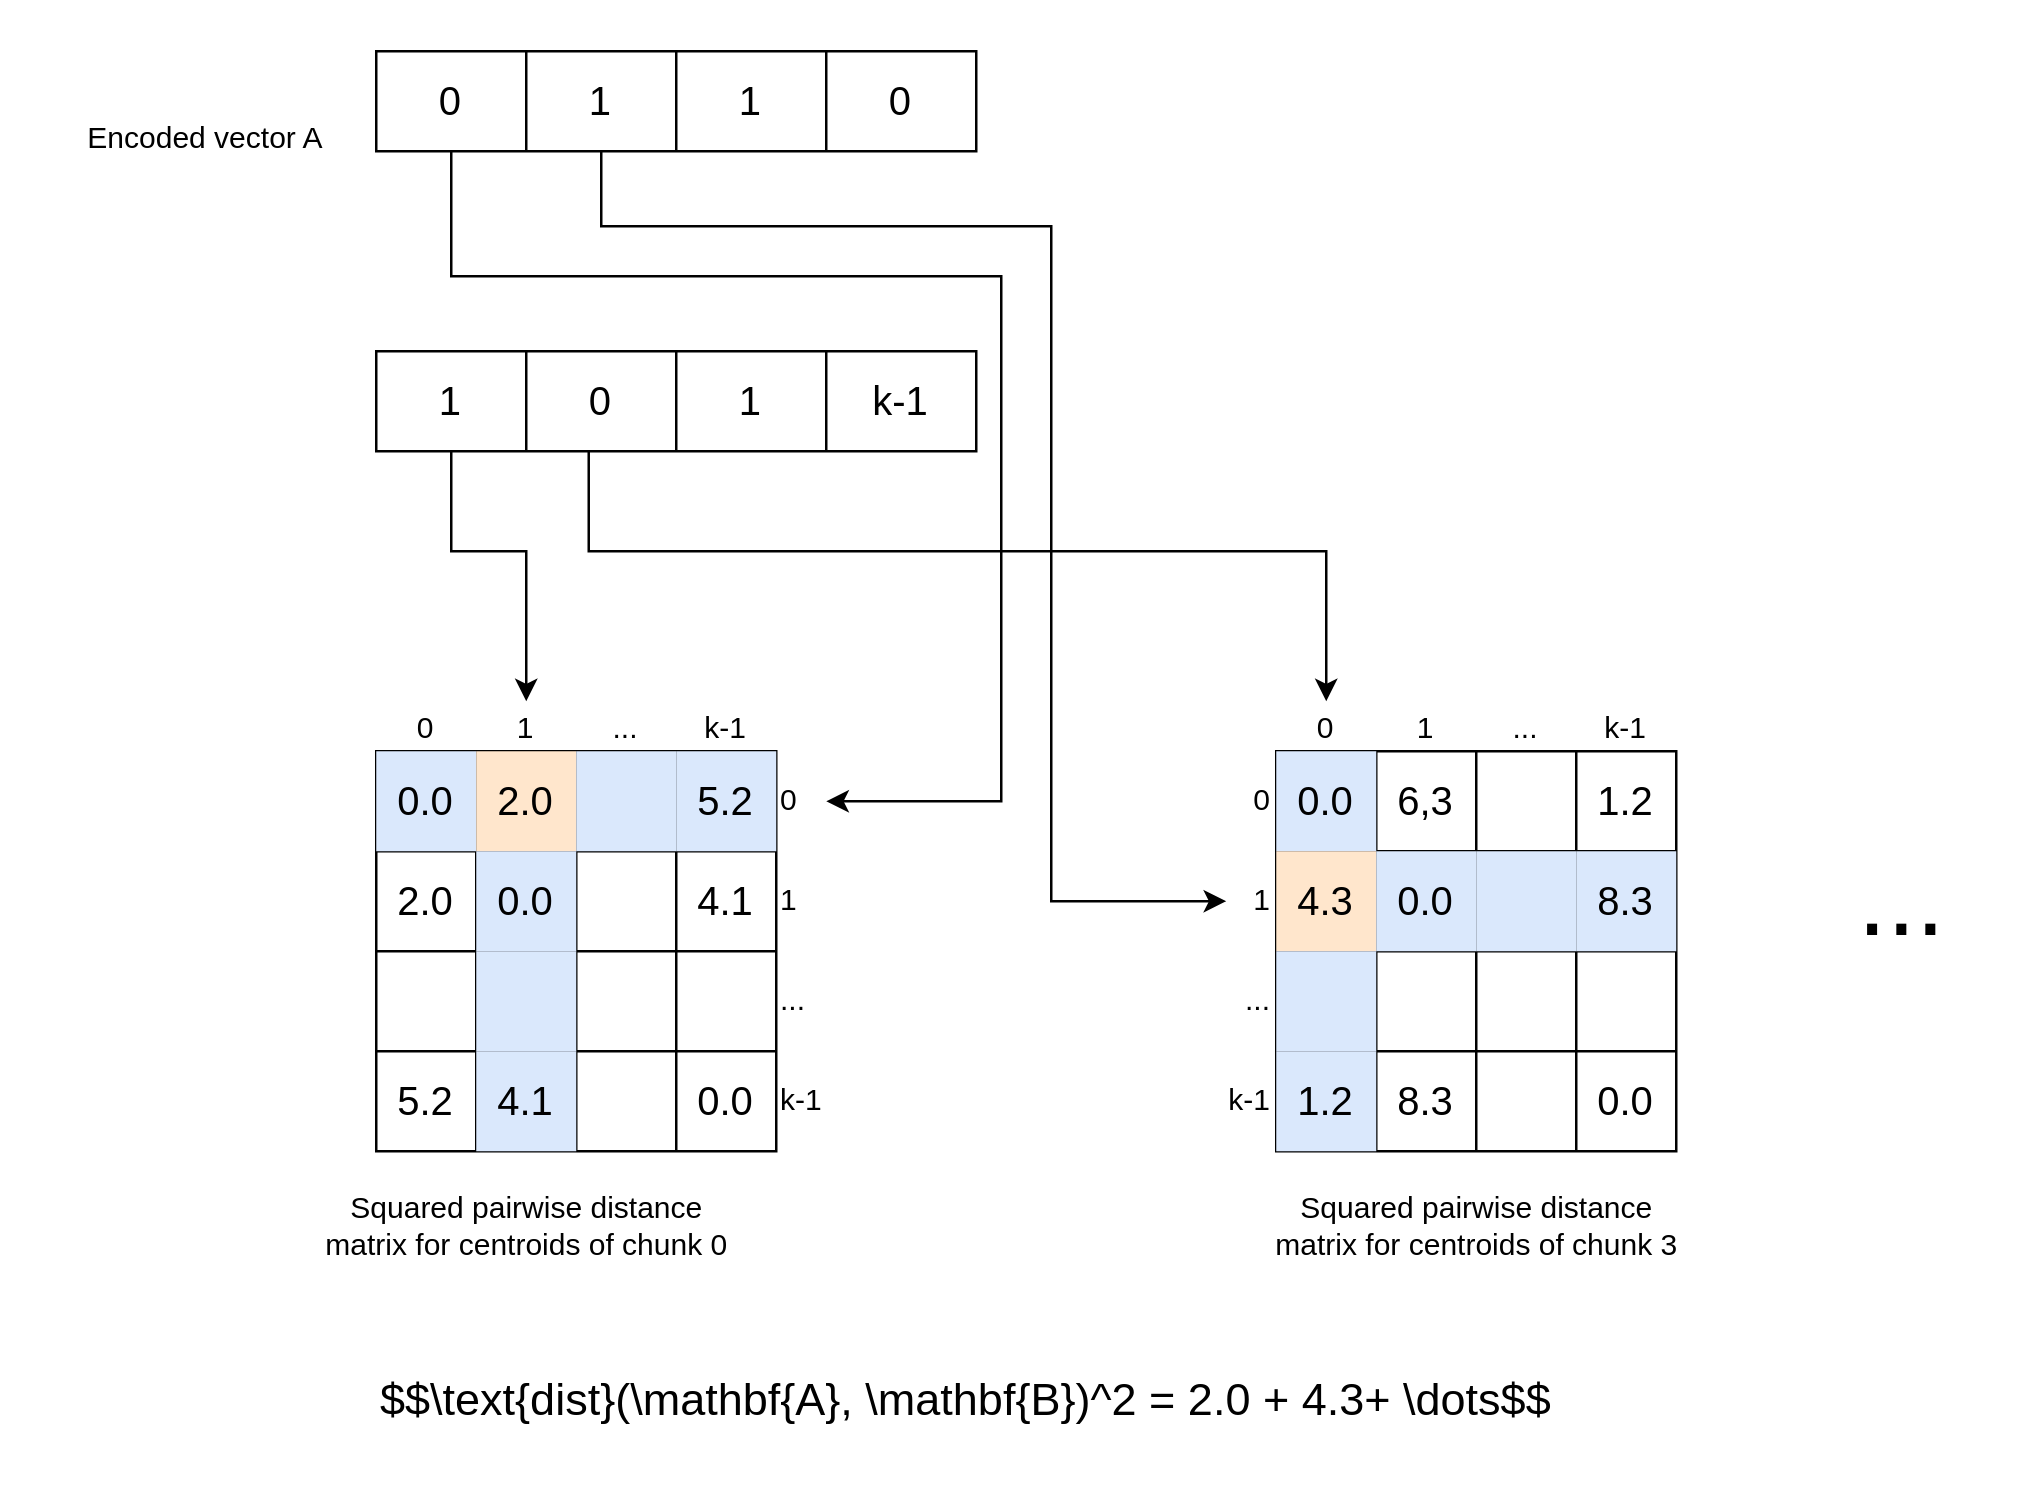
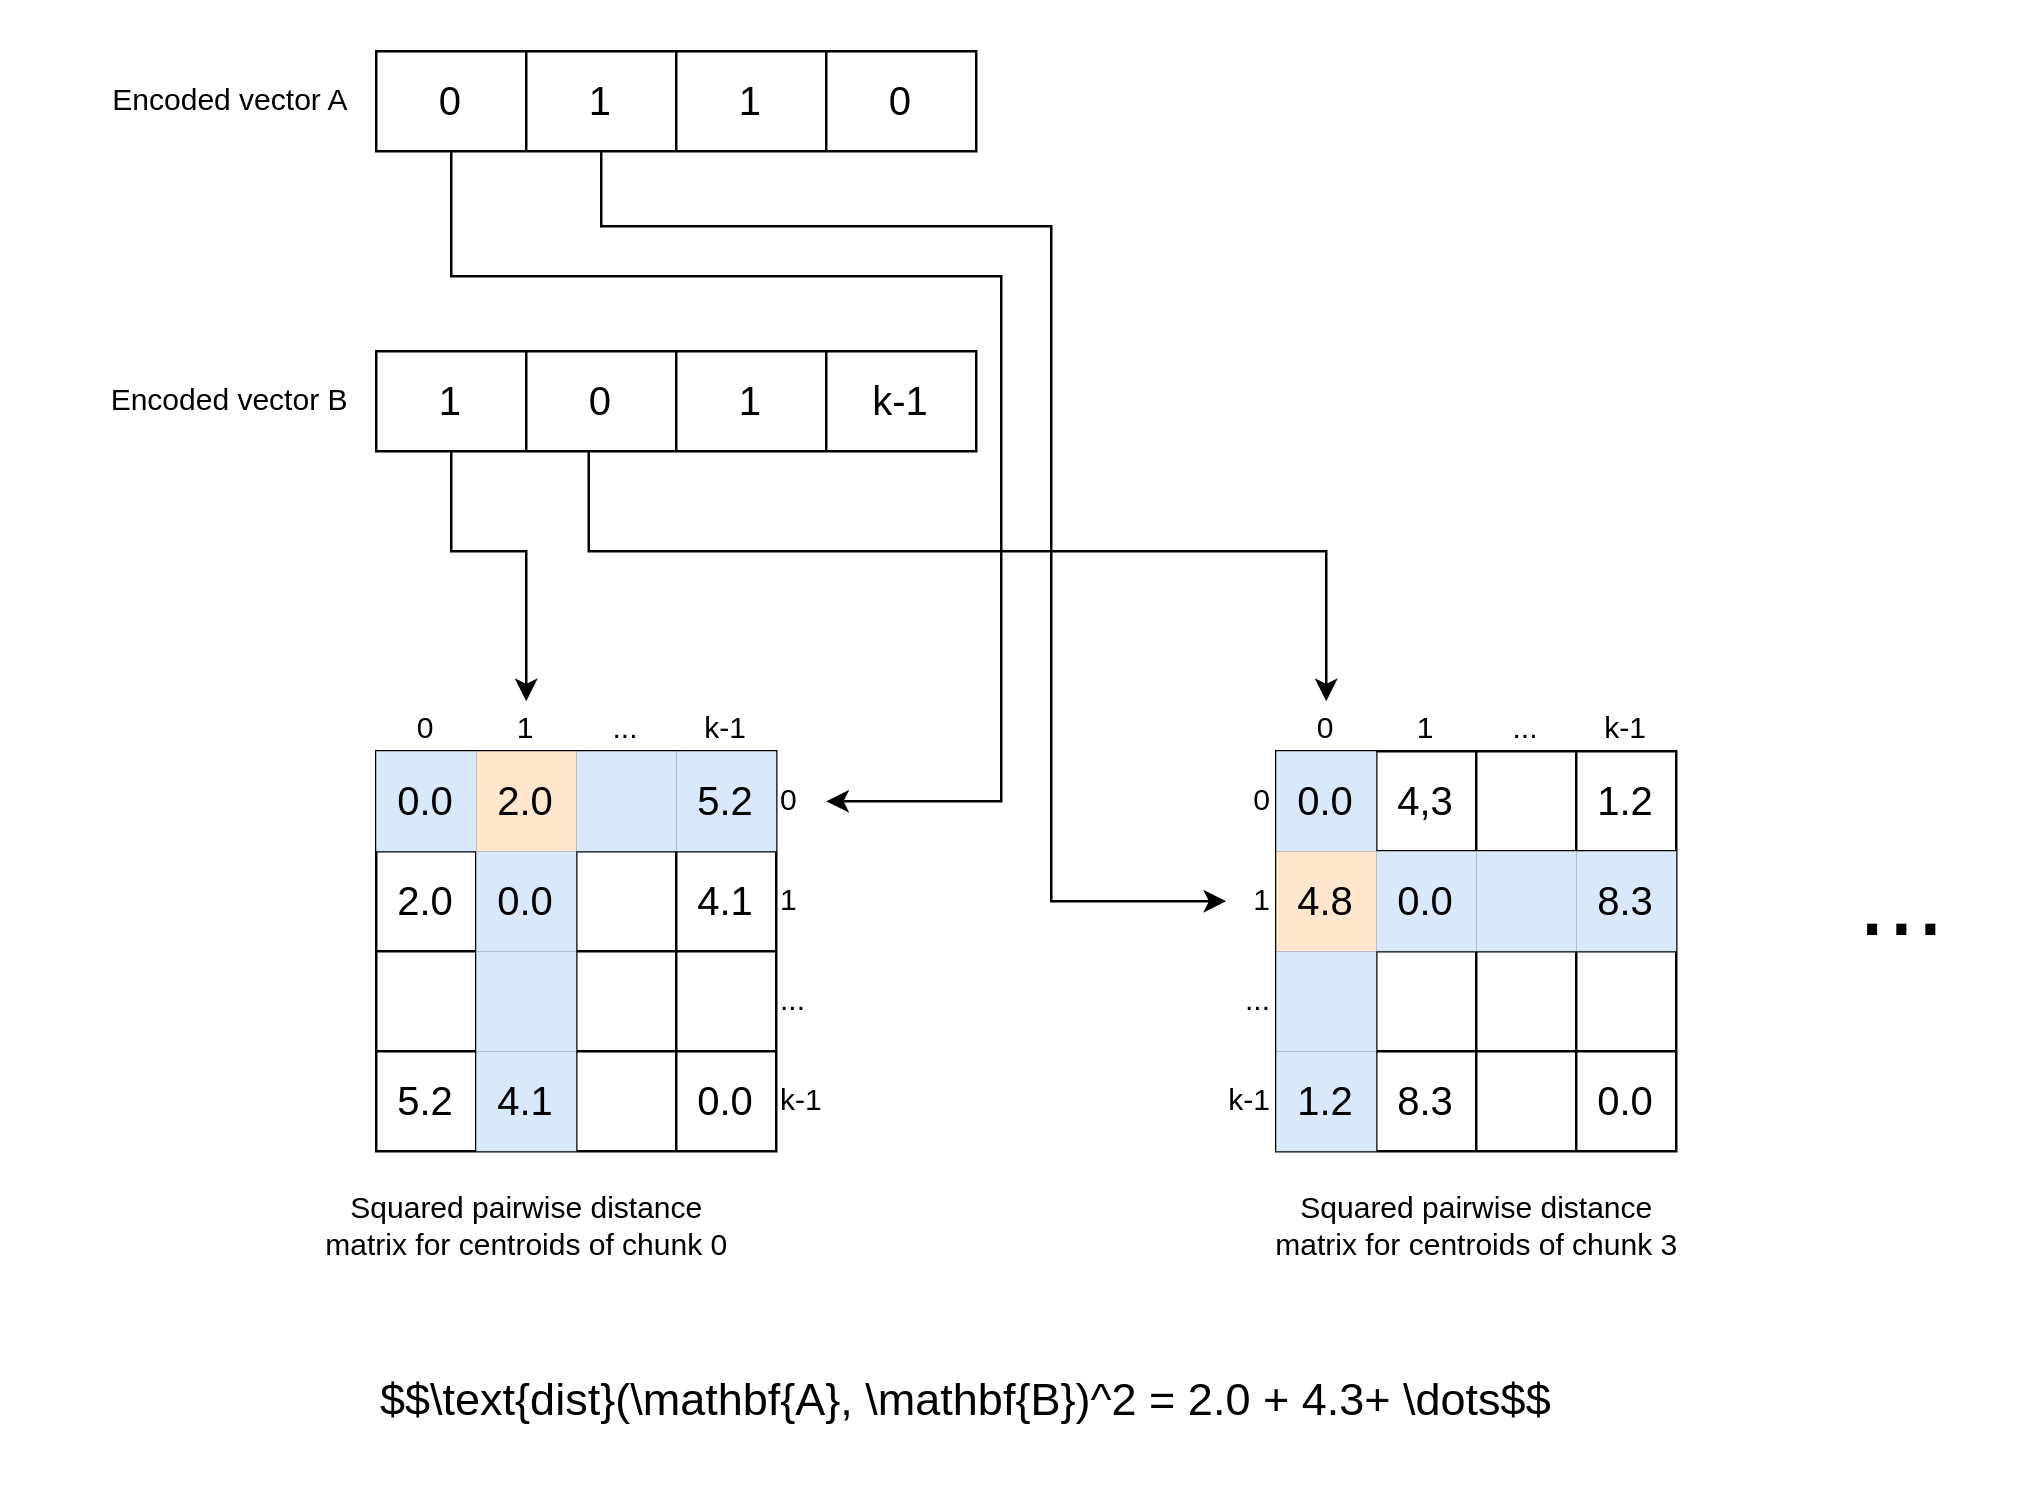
node "Encoded vector A": moved (176, 139) -> (201, 101)
node "Encoded vector B": added
node "6,3": label "6,3" -> "4,3"
node "4.3": label "4.3" -> "4.8"
